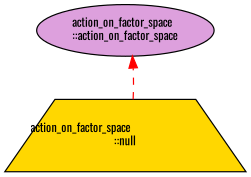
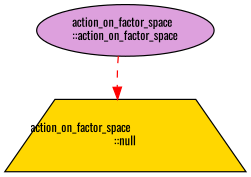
edge "action_on_factor_space ::null" -> "action_on_factor_space ::action_on_factor_space": reversed
